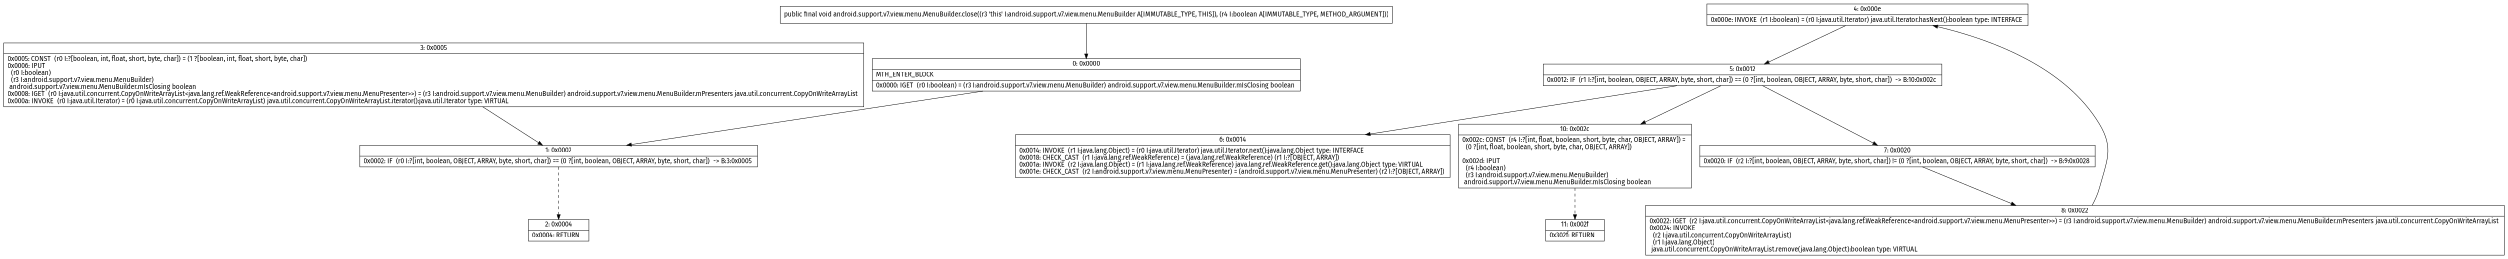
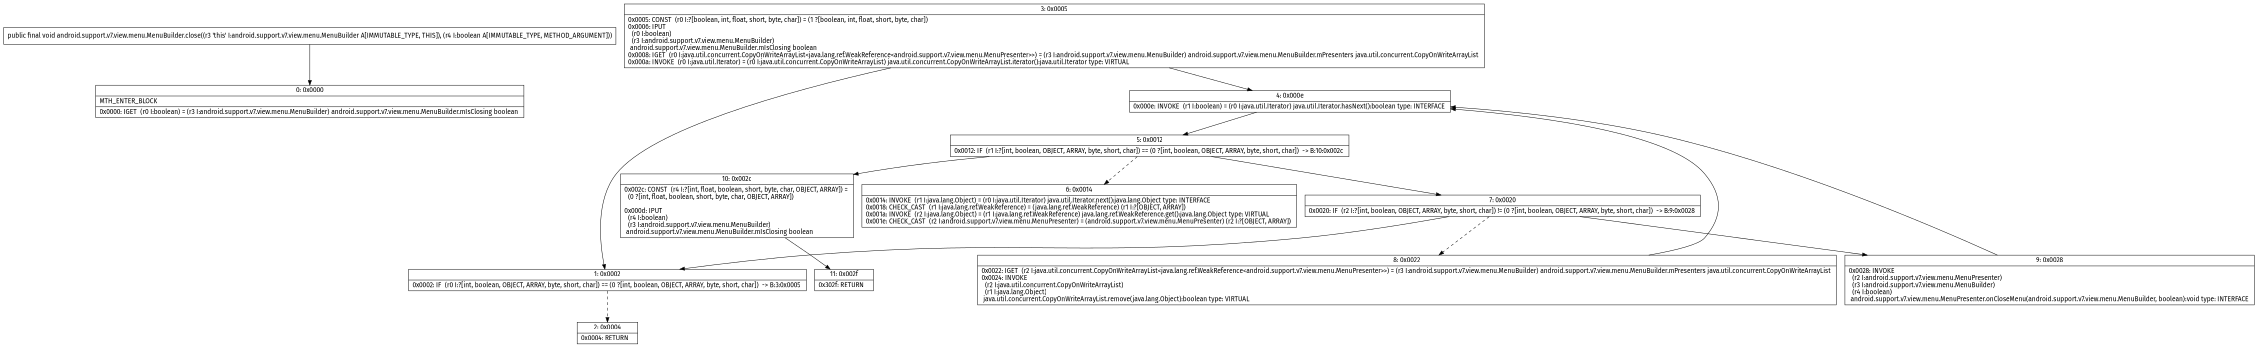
edge "3: 0x0005" -> "4: 0x000e": added
edge "5: 0x0012" -> "6: 0x0014": style solid -> dashed
edge "0: 0x0000" -> "1: 0x0002": now "7: 0x0020" -> "1: 0x0002"
node "10: 0x002c": text "0x002d: IPUT" -> "0x000d: IPUT"
edge "7: 0x0020" -> "8: 0x0022": style solid -> dashed
edge "10: 0x002c" -> "11: 0x002f": style dashed -> solid
node "9: 0x0028": added
